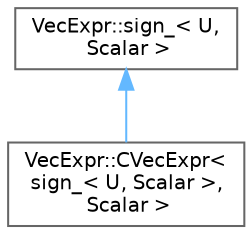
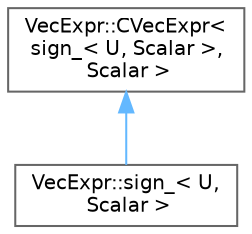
edge "VecExpr::CVecExpr< sign_< U, Scalar >, Scalar >" -> "VecExpr::sign_< U, Scalar >": reversed
